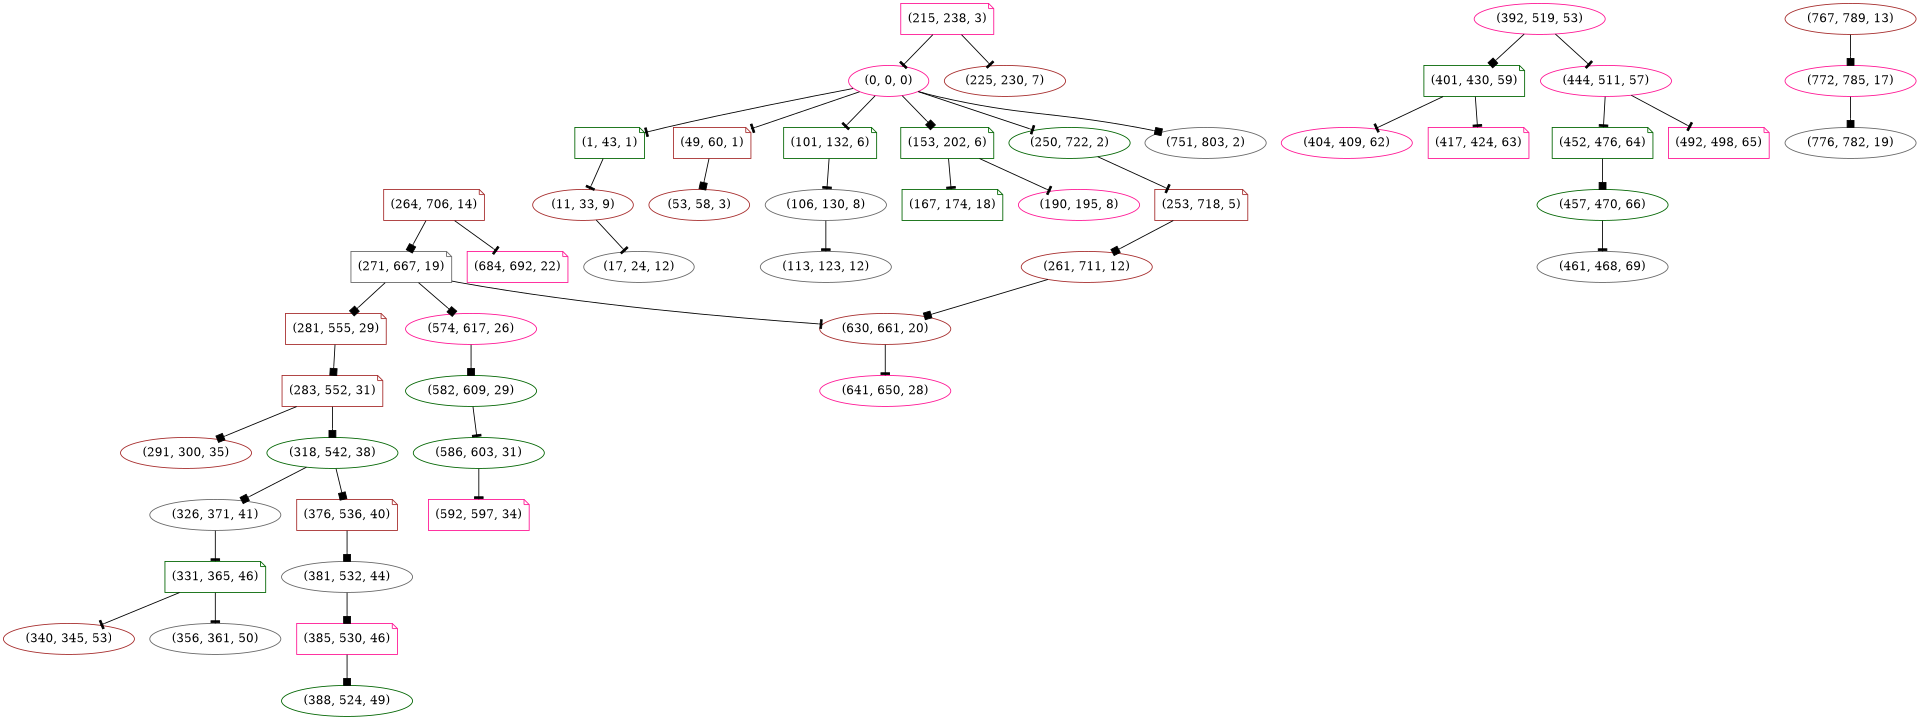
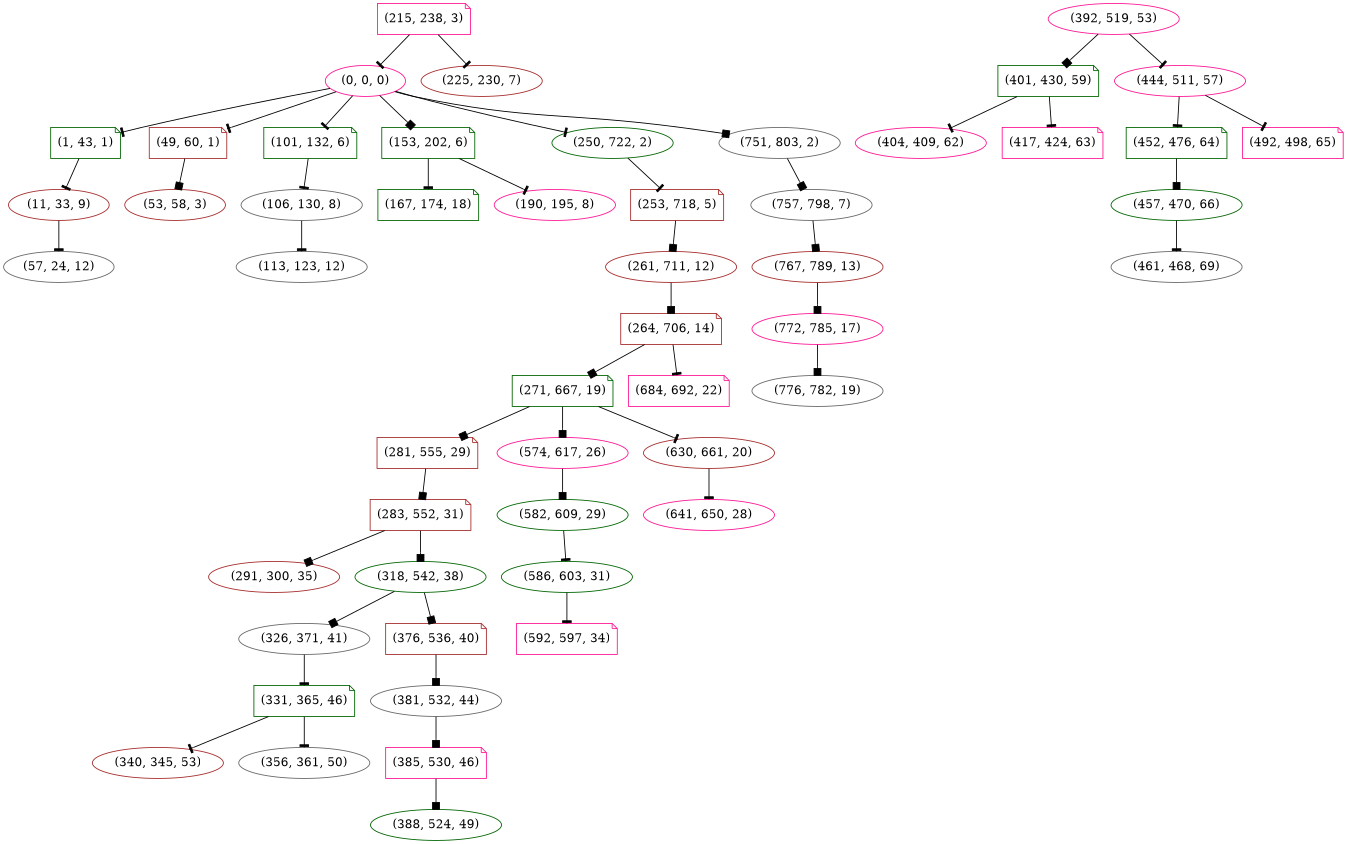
node "(757, 798, 7)": added
node "(271, 667, 19)": color gray40 -> darkgreen
node "(17, 24, 12)": label "(17, 24, 12)" -> "(57, 24, 12)"
edge "(261, 711, 12)" -> "(630, 661, 20)": now "(261, 711, 12)" -> "(264, 706, 14)"
